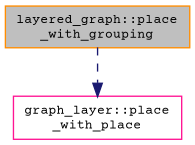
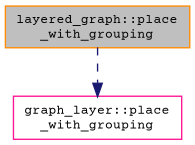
node "graph_layer::place _with_place": label "graph_layer::place _with_place" -> "graph_layer::place _with_grouping"
